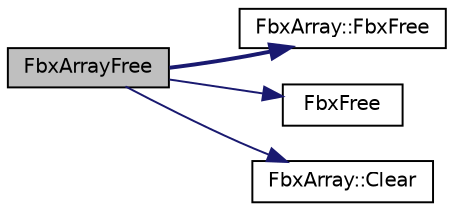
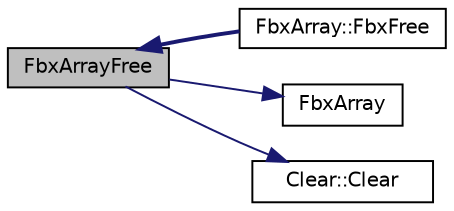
edge "FbxArrayFree" -> "FbxArray::FbxFree": reversed
node "FbxFree": label "FbxFree" -> "FbxArray"
node "FbxArray::Clear": label "FbxArray::Clear" -> "Clear::Clear"
